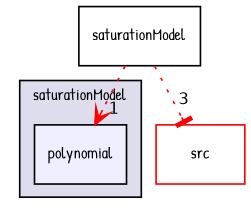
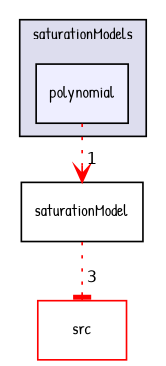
edge "saturationModel" -> "polynomial": reversed
cluster "saturationModel": label "saturationModel" -> "saturationModels"
